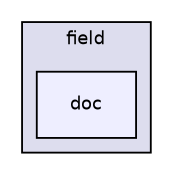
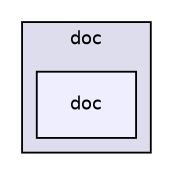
cluster "field": label "field" -> "doc"
